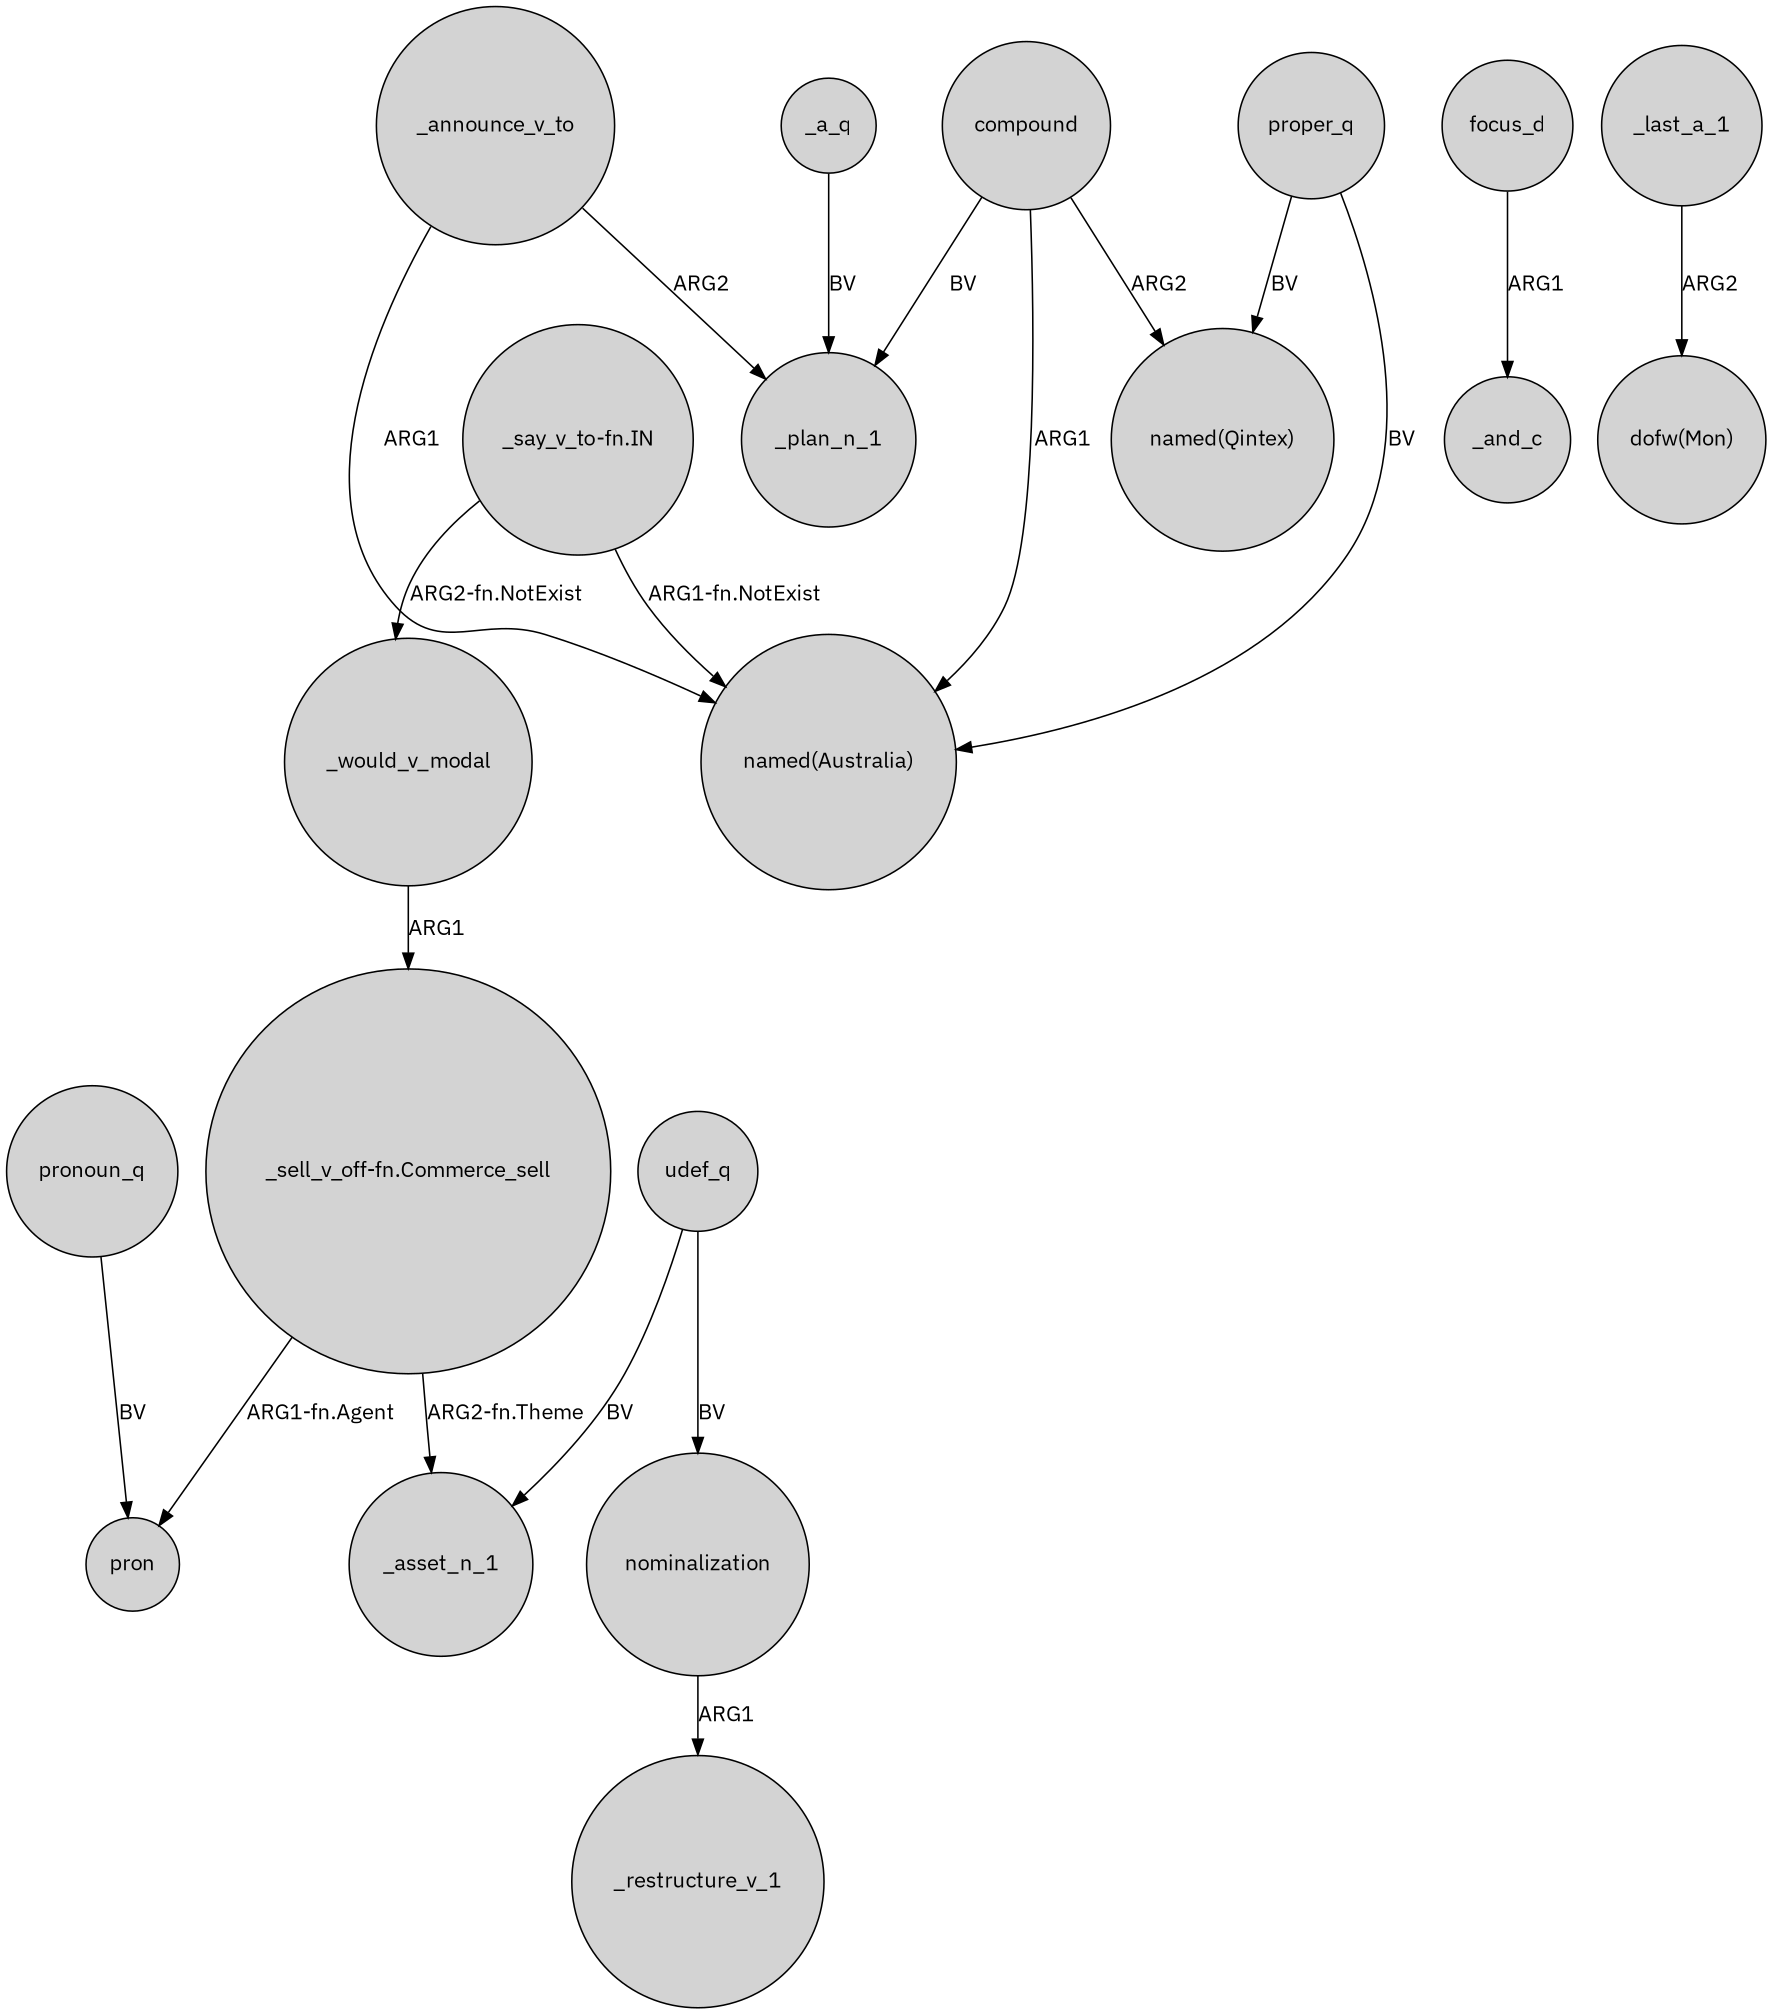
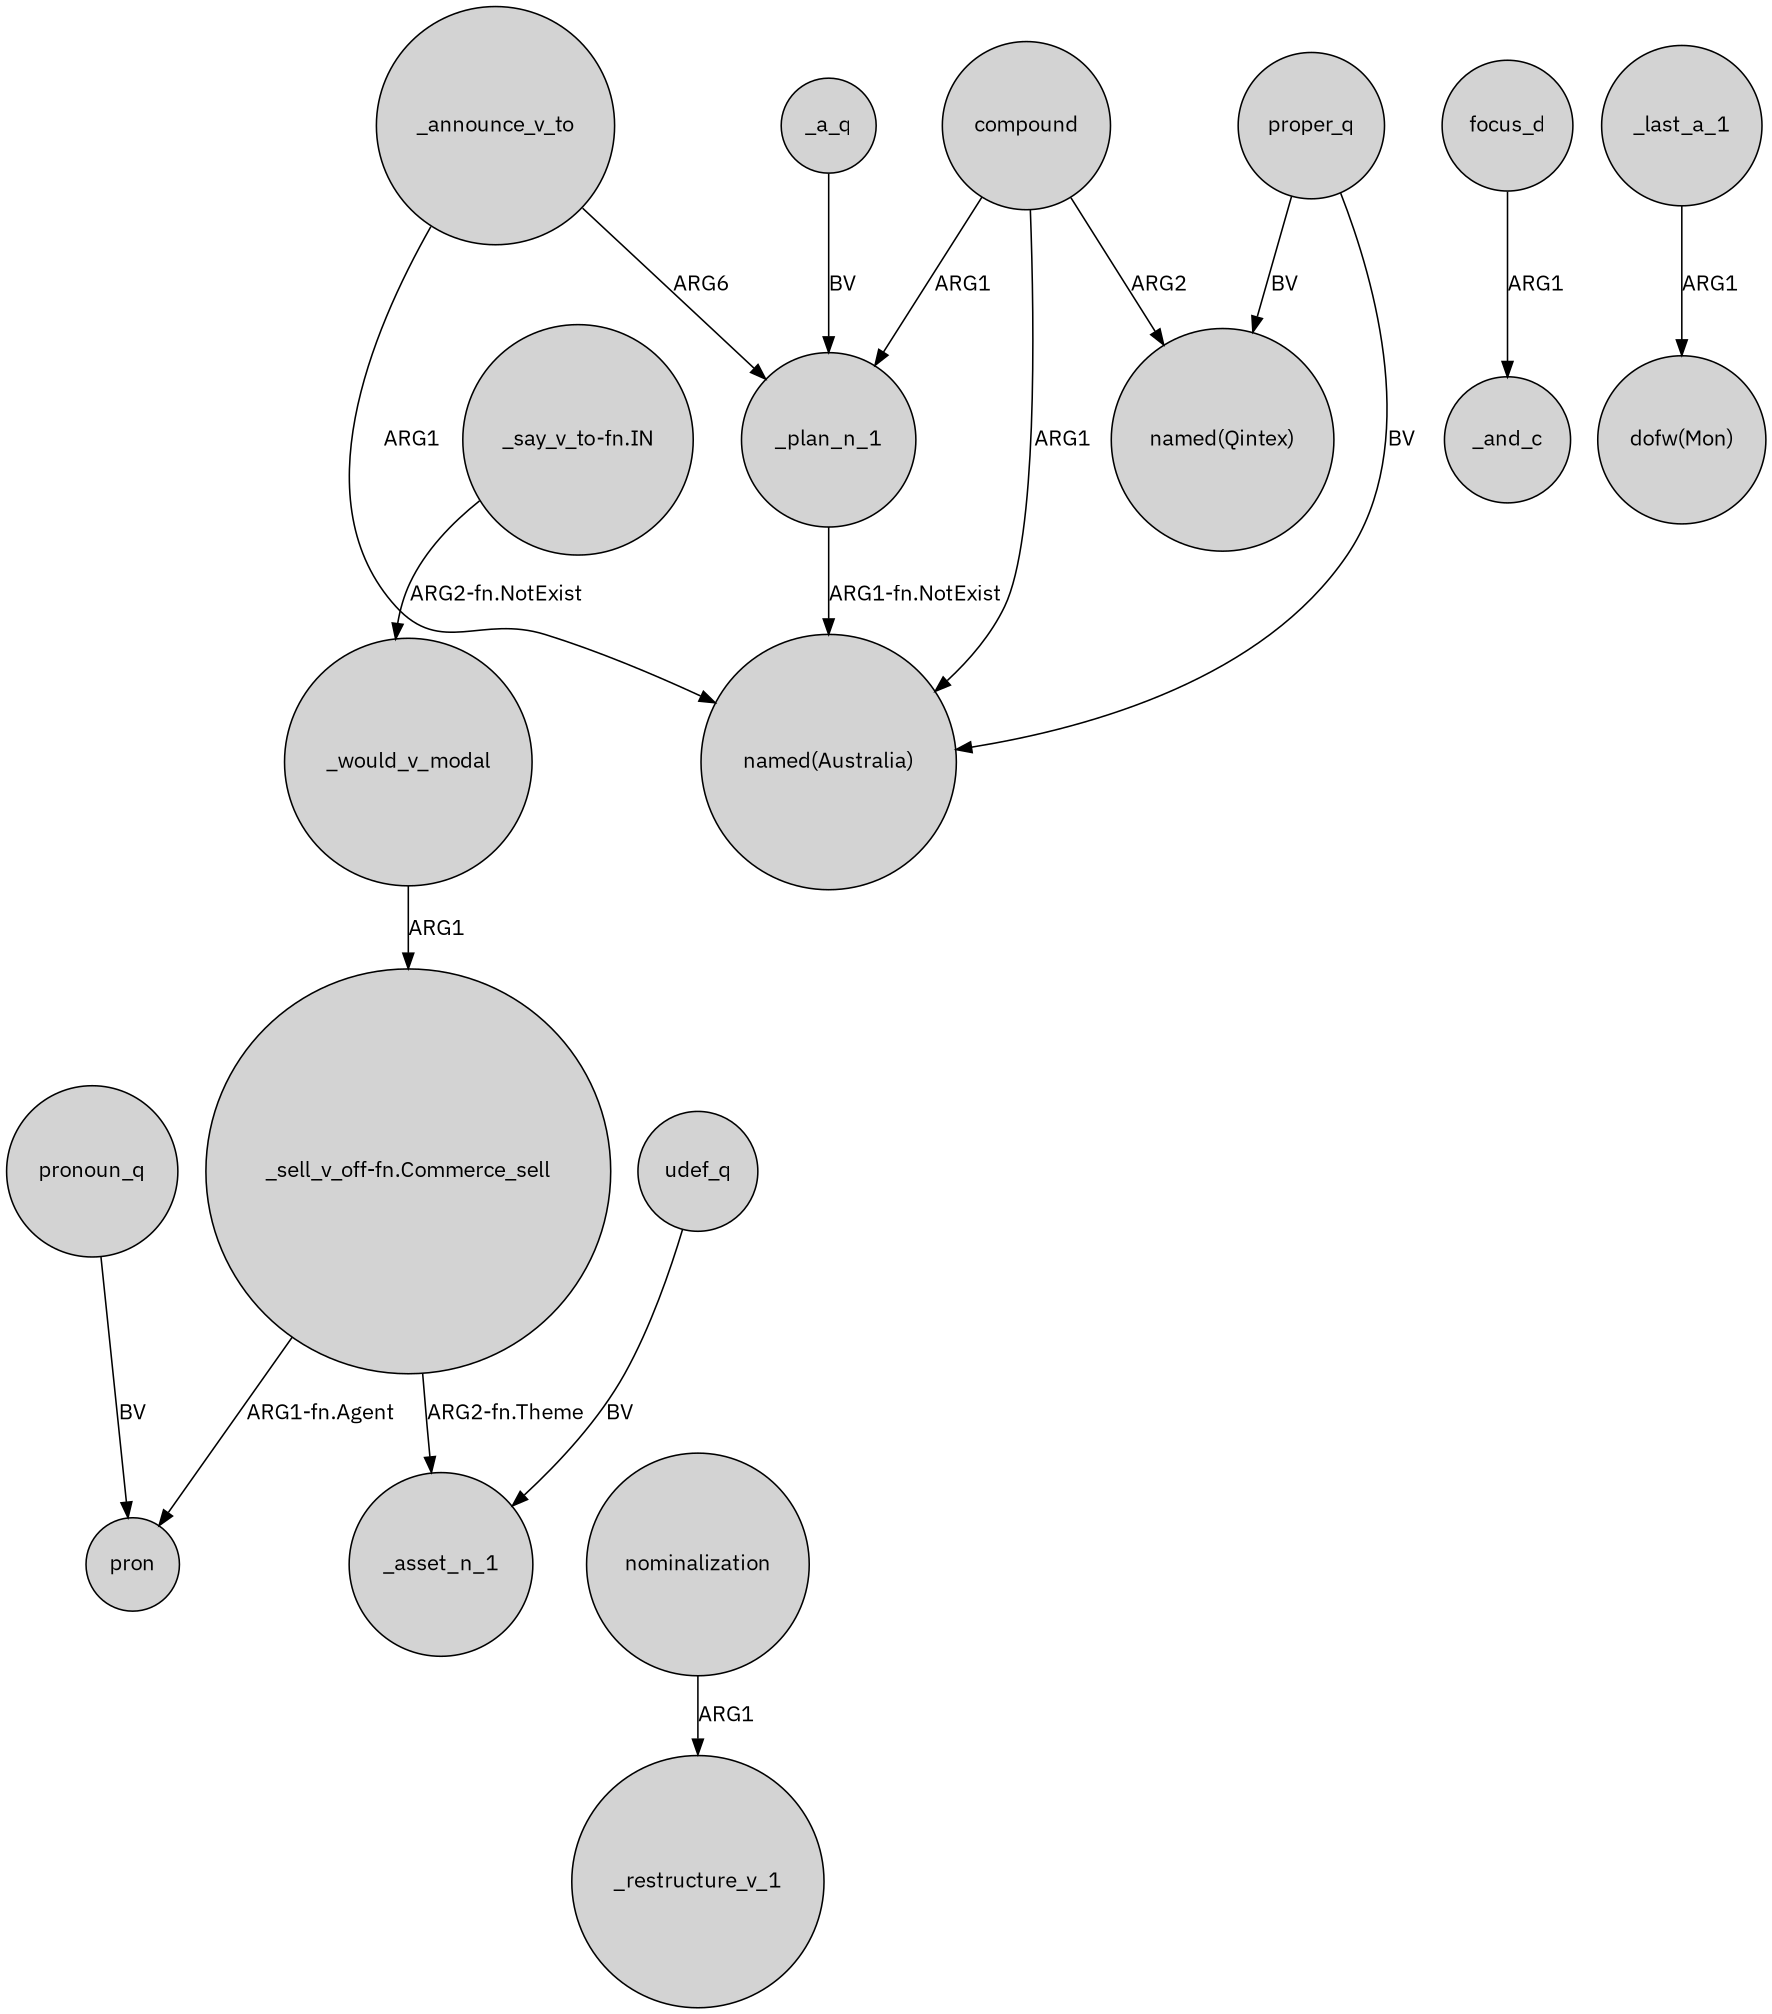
edge "_announce_v_to" -> "_plan_n_1": label "ARG2" -> "ARG6"
edge "compound" -> "_plan_n_1": label "BV" -> "ARG1"
edge "_last_a_1" -> "dofw(Mon)": label "ARG2" -> "ARG1"
edge "_say_v_to-fn.IN" -> "named(Australia)": now "_plan_n_1" -> "named(Australia)"
edge "udef_q" -> "nominalization": removed, label "BV"
